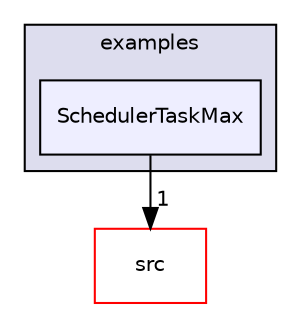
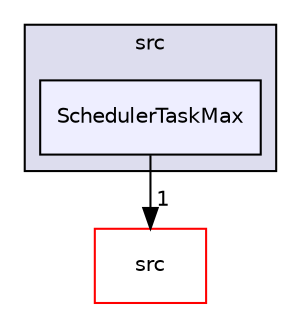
cluster "examples": label "examples" -> "src"
